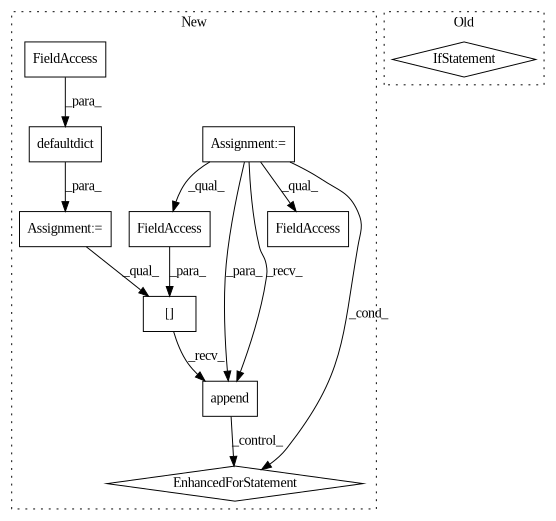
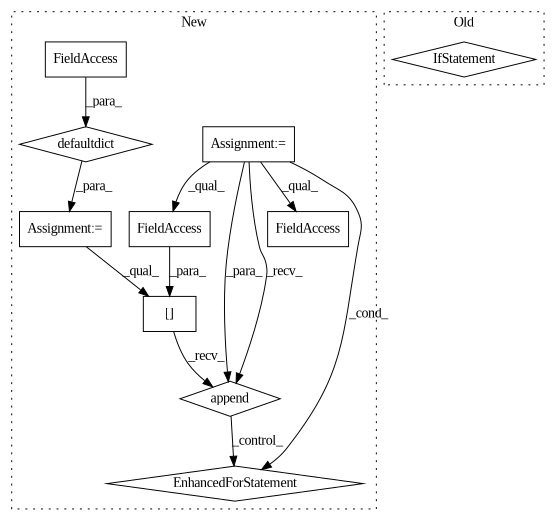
node "defaultdict": shape box -> diamond
node "append": shape box -> diamond
